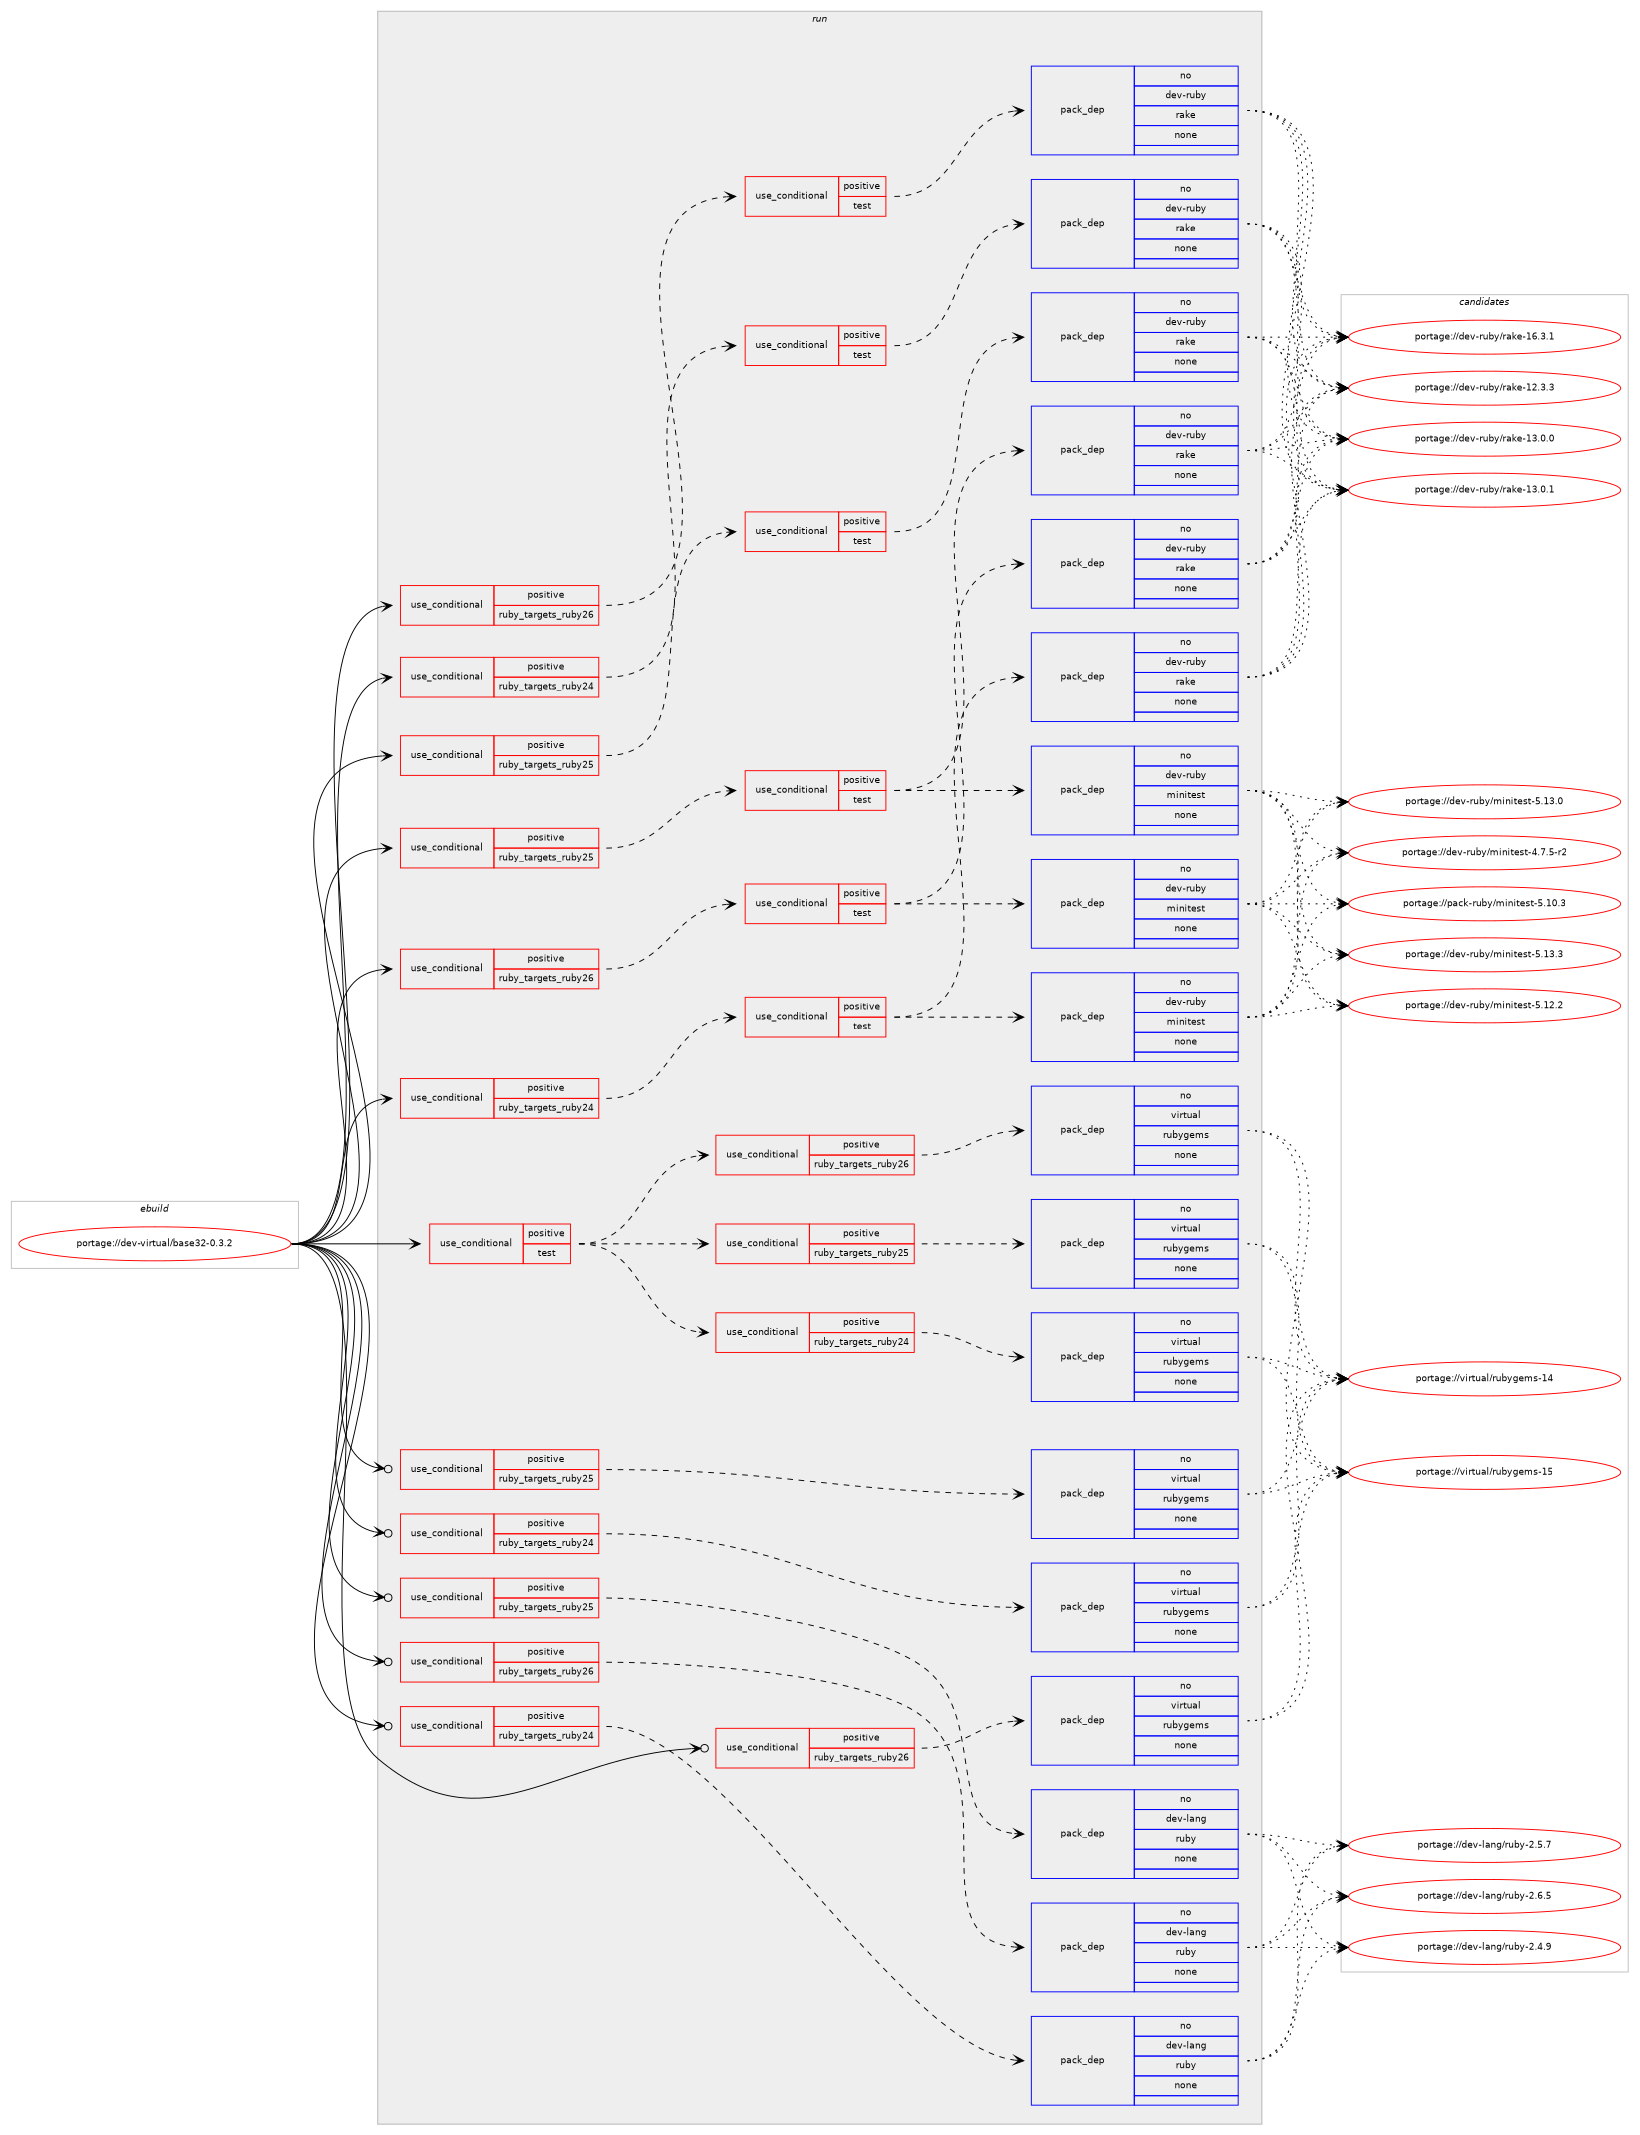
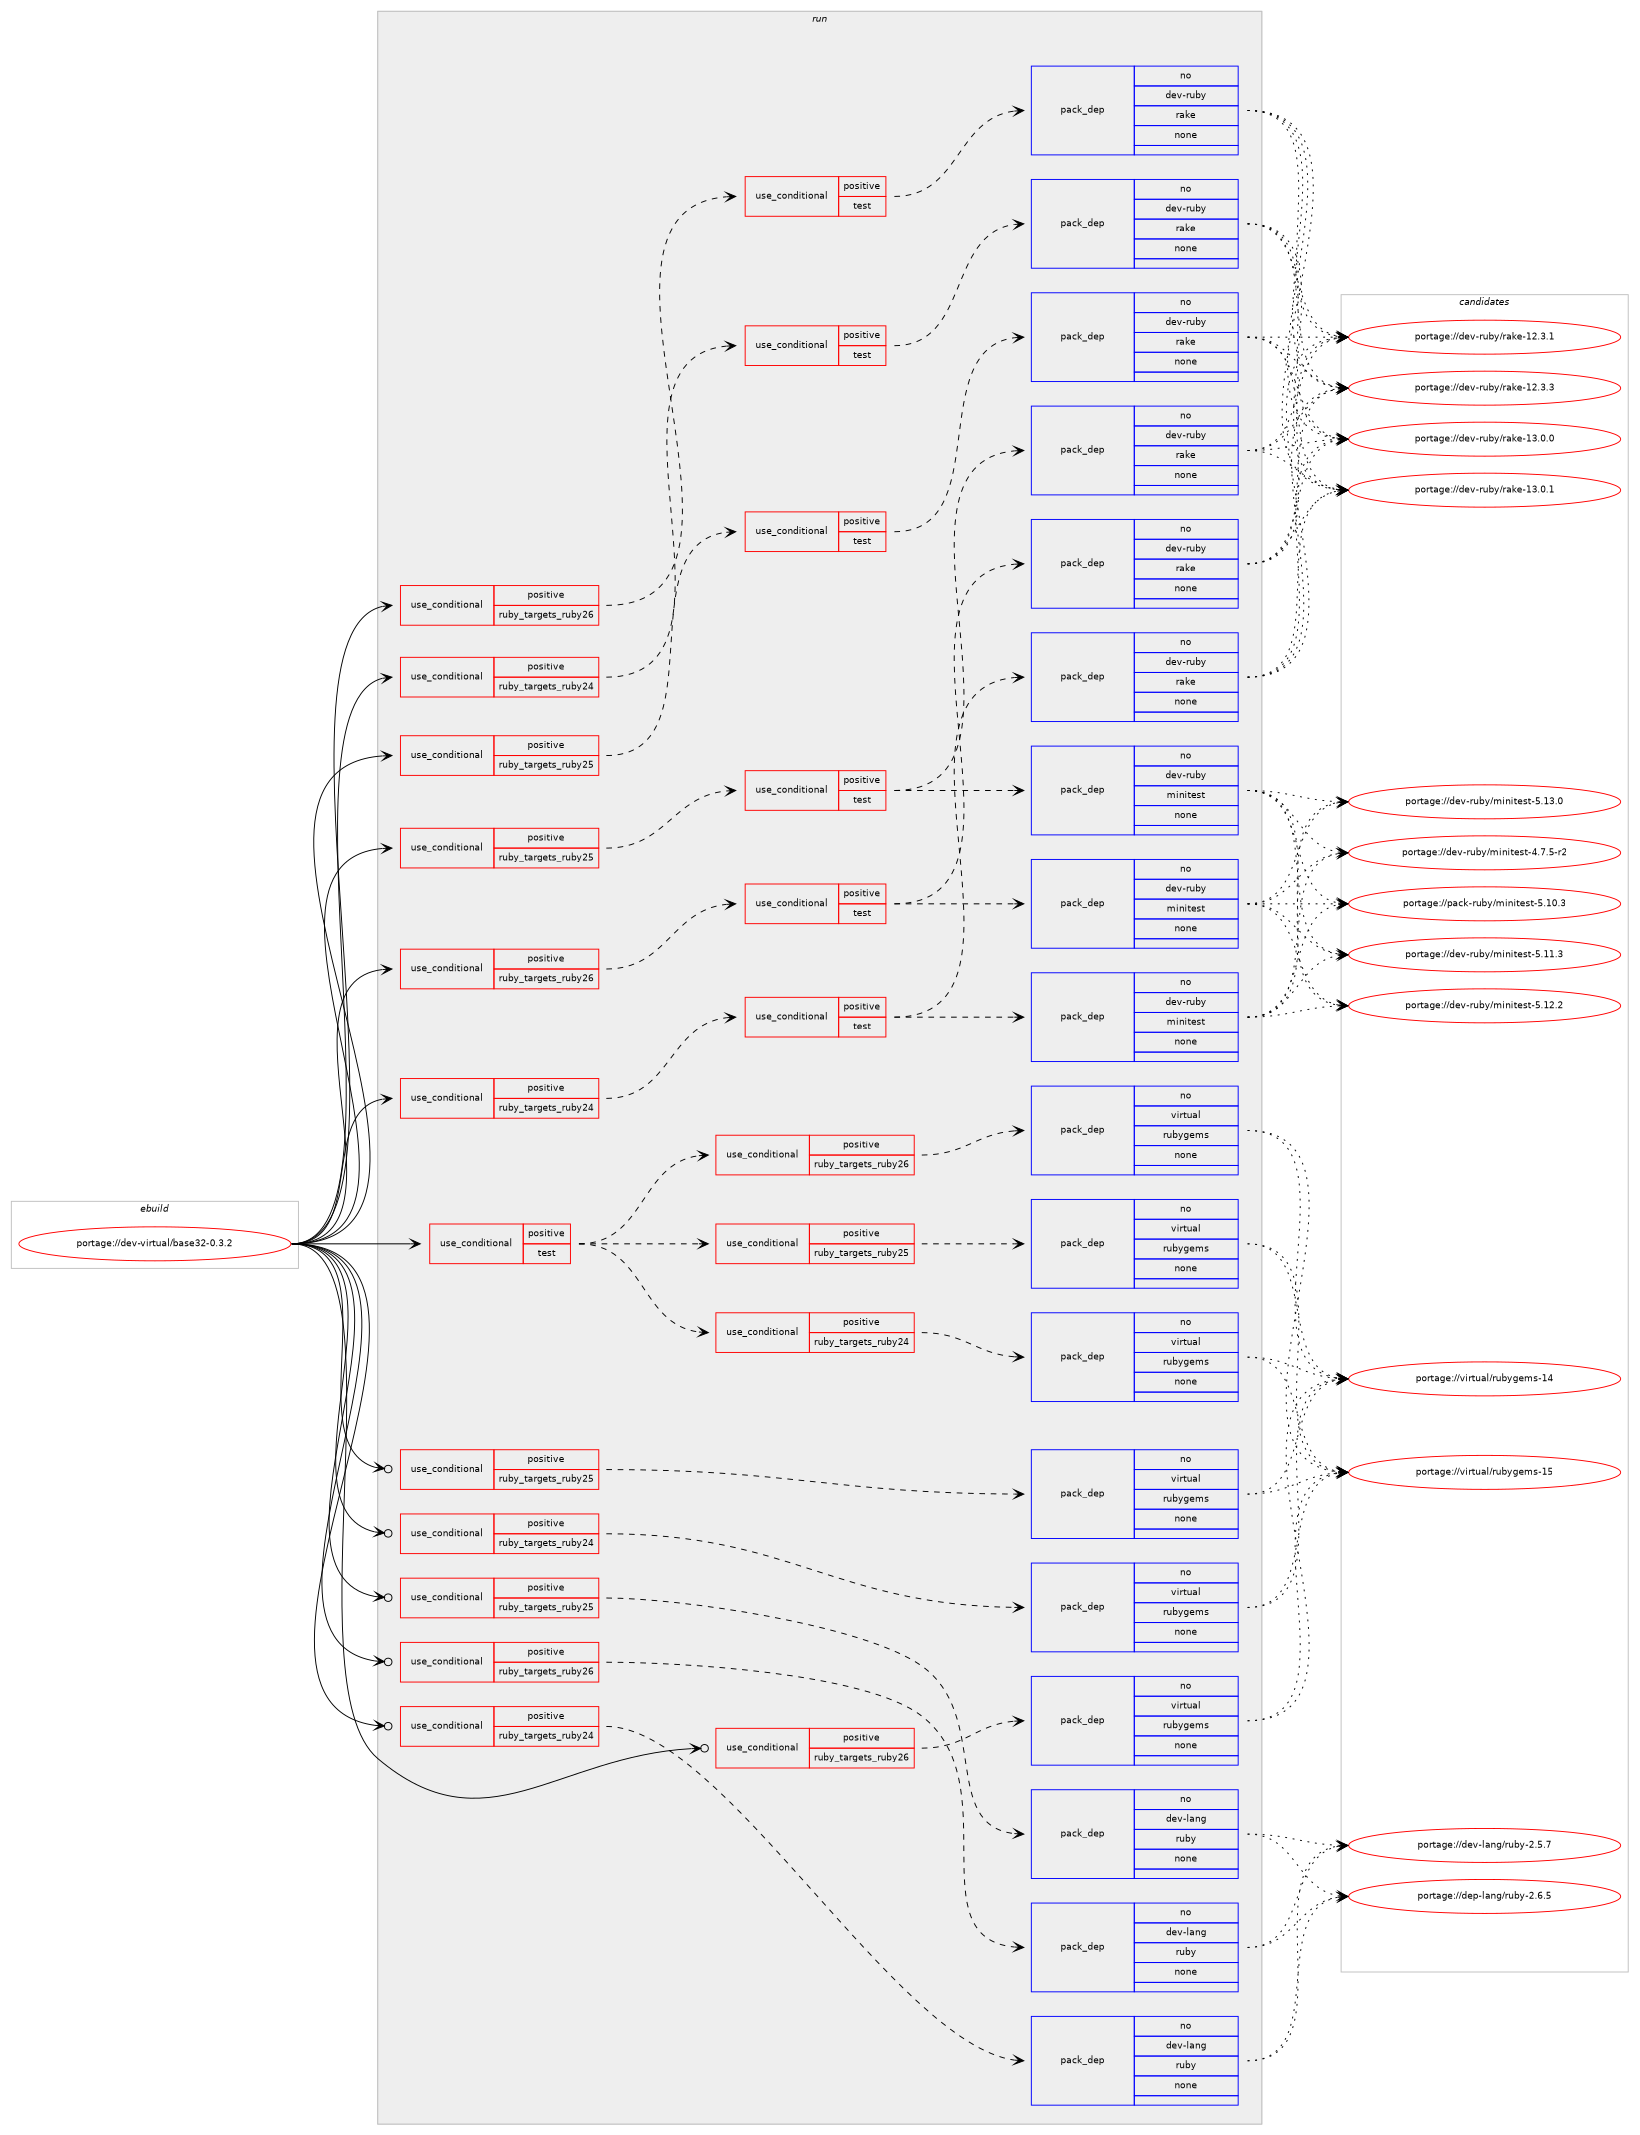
node "portage://dev-ruby/rake-16.3.1": label "portage://dev-ruby/rake-16.3.1" -> "portage://dev-ruby/rake-12.3.1"
node "portage://dev-ruby/minitest-5.13.3": label "portage://dev-ruby/minitest-5.13.3" -> "portage://dev-ruby/minitest-5.11.3"
node "portage://dev-lang/ruby-2.6.5": label "portage://dev-lang/ruby-2.6.5" -> "portage://dep-lang/ruby-2.6.5"
node "portage://dev-lang/ruby-2.4.9": removed
